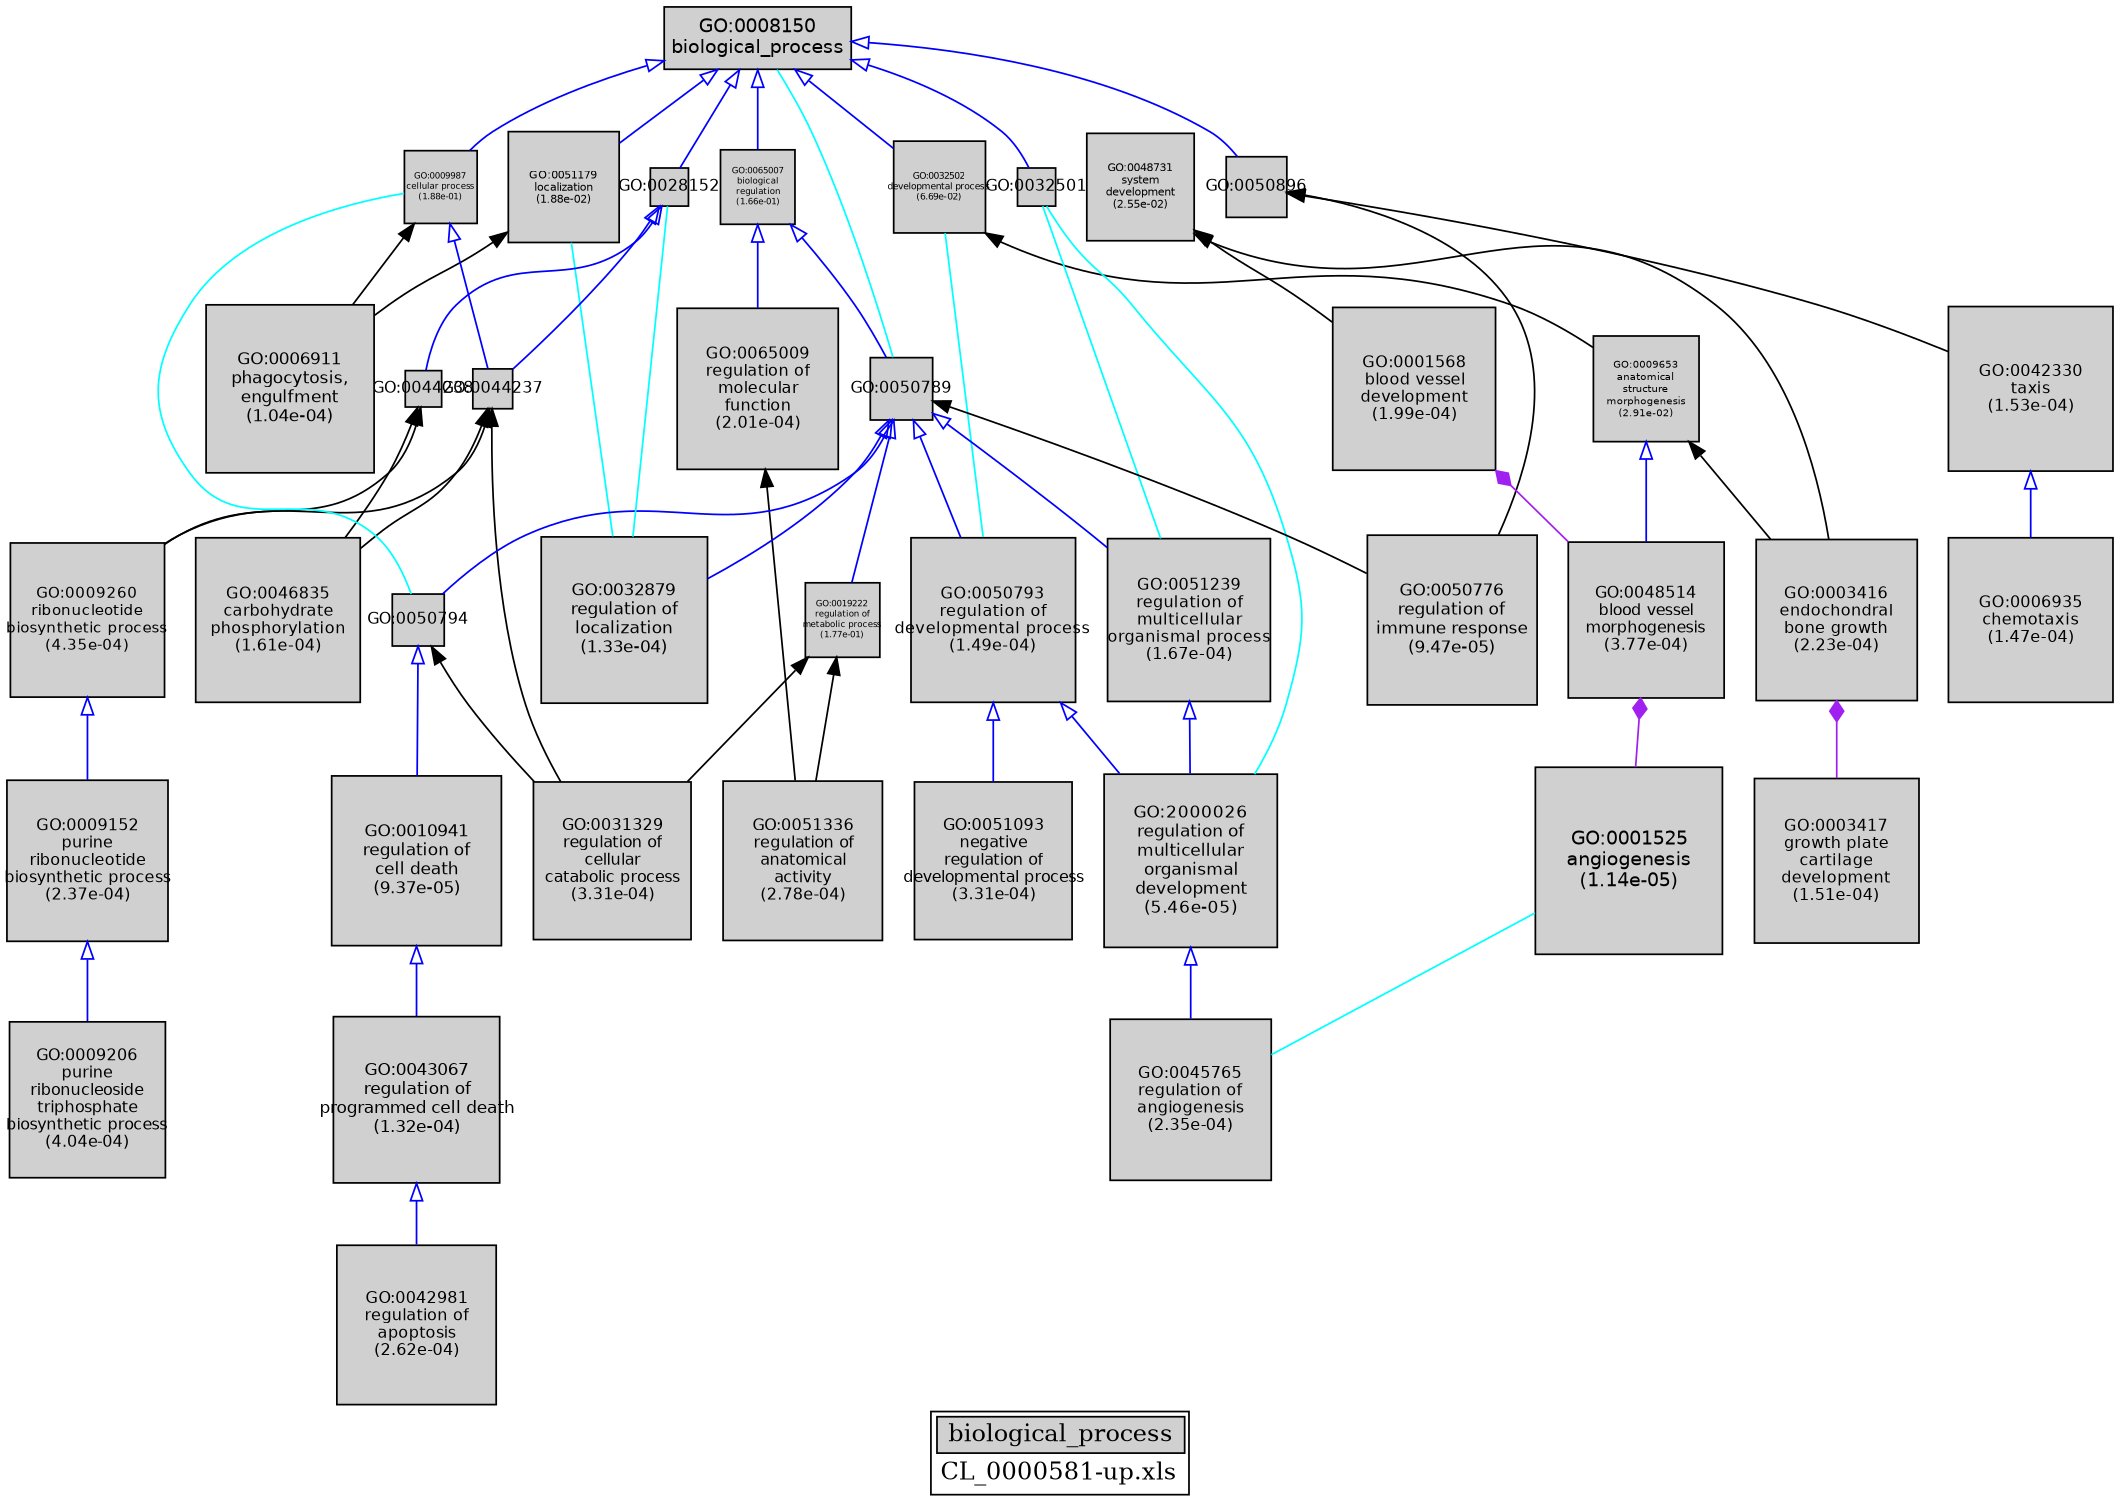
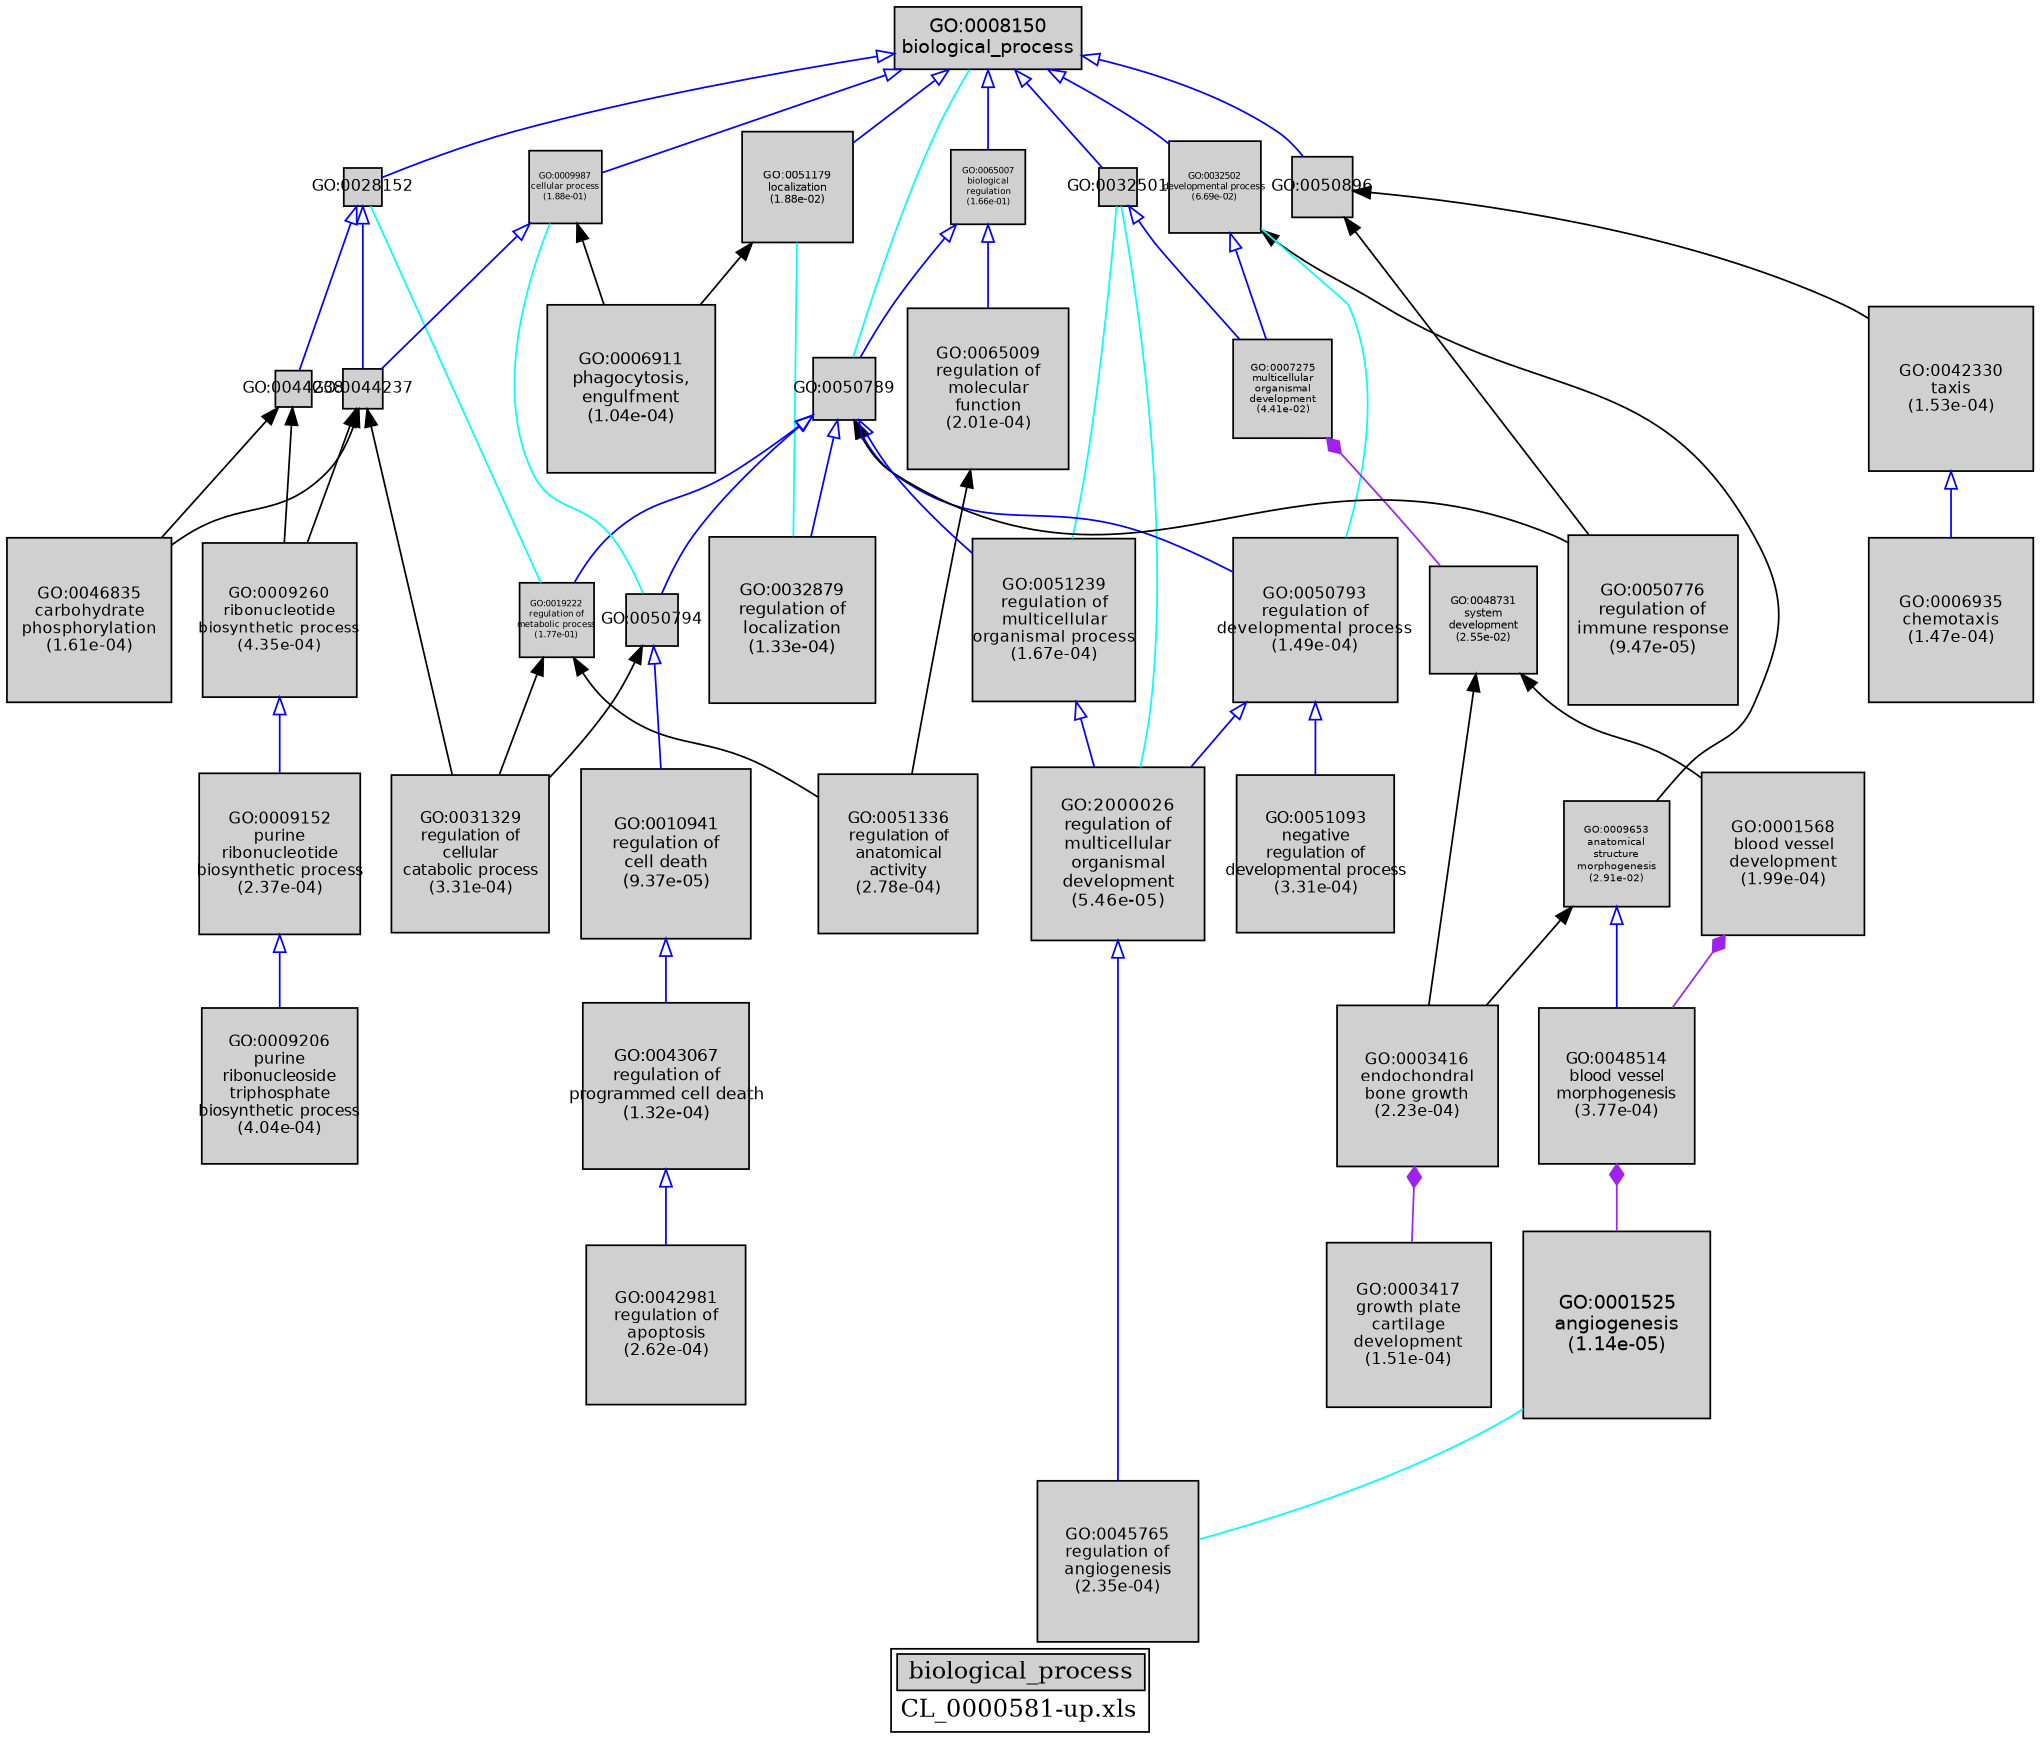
edge "GO:0028152" -- "GO:0032879": now "GO:0028152" -- "GO:0019222"
node "GO:0007275": added
